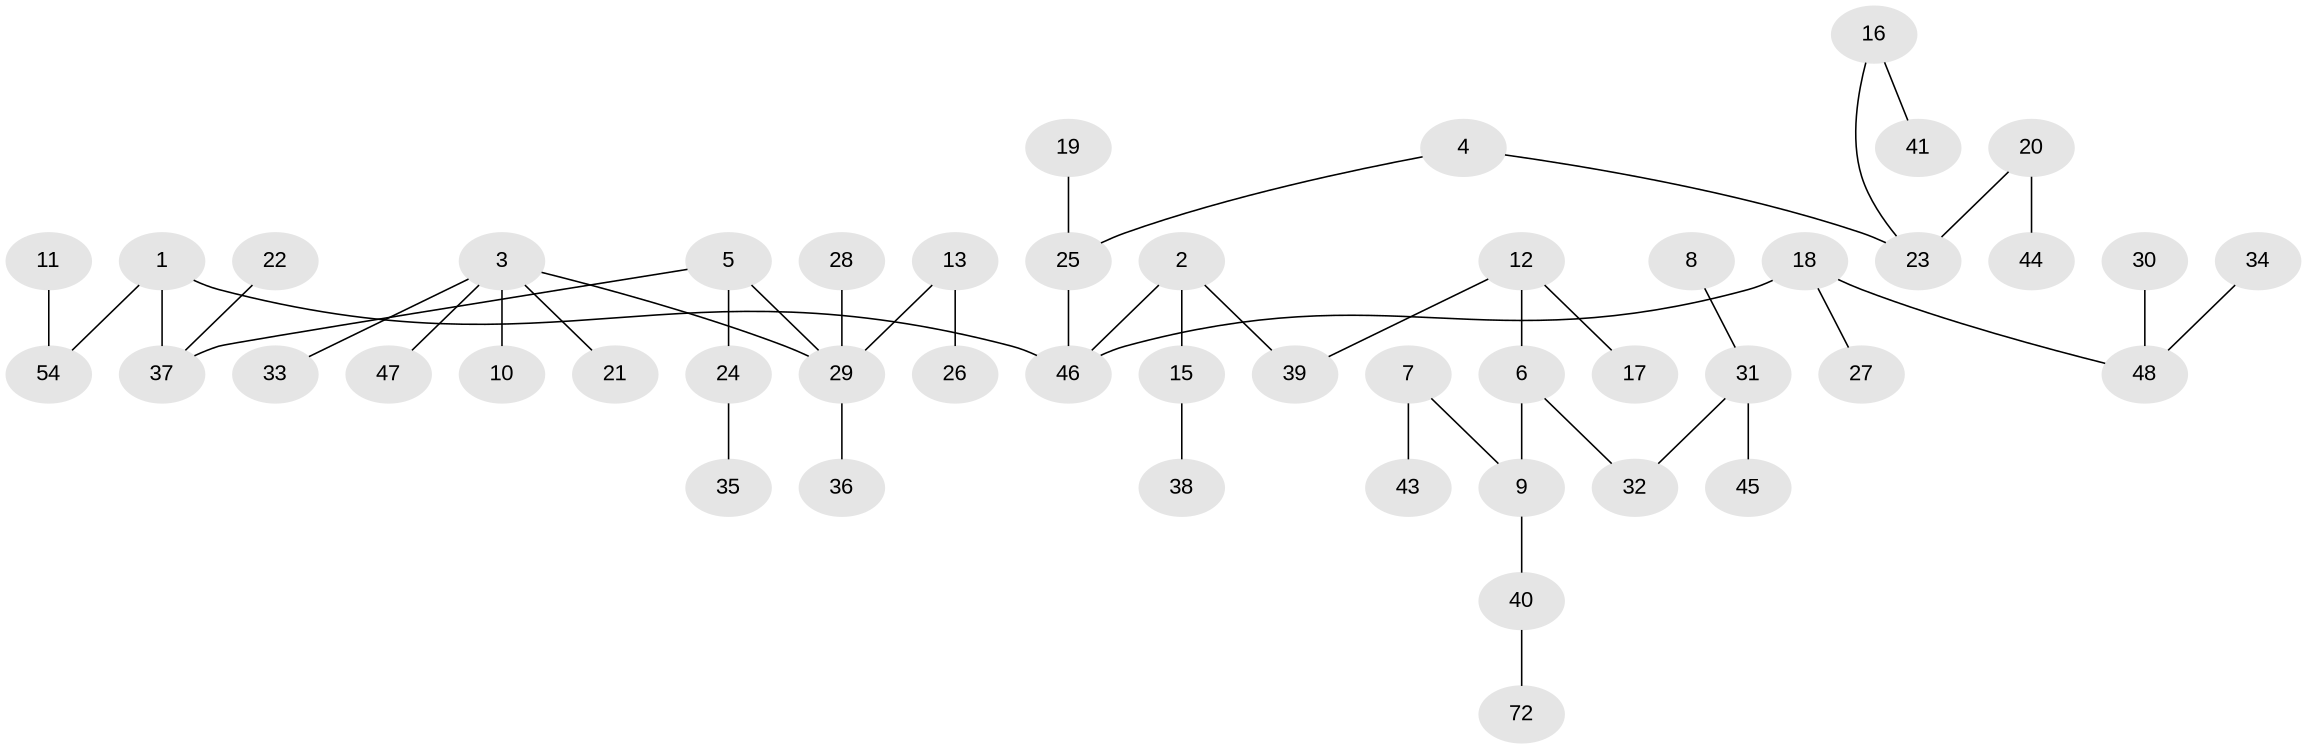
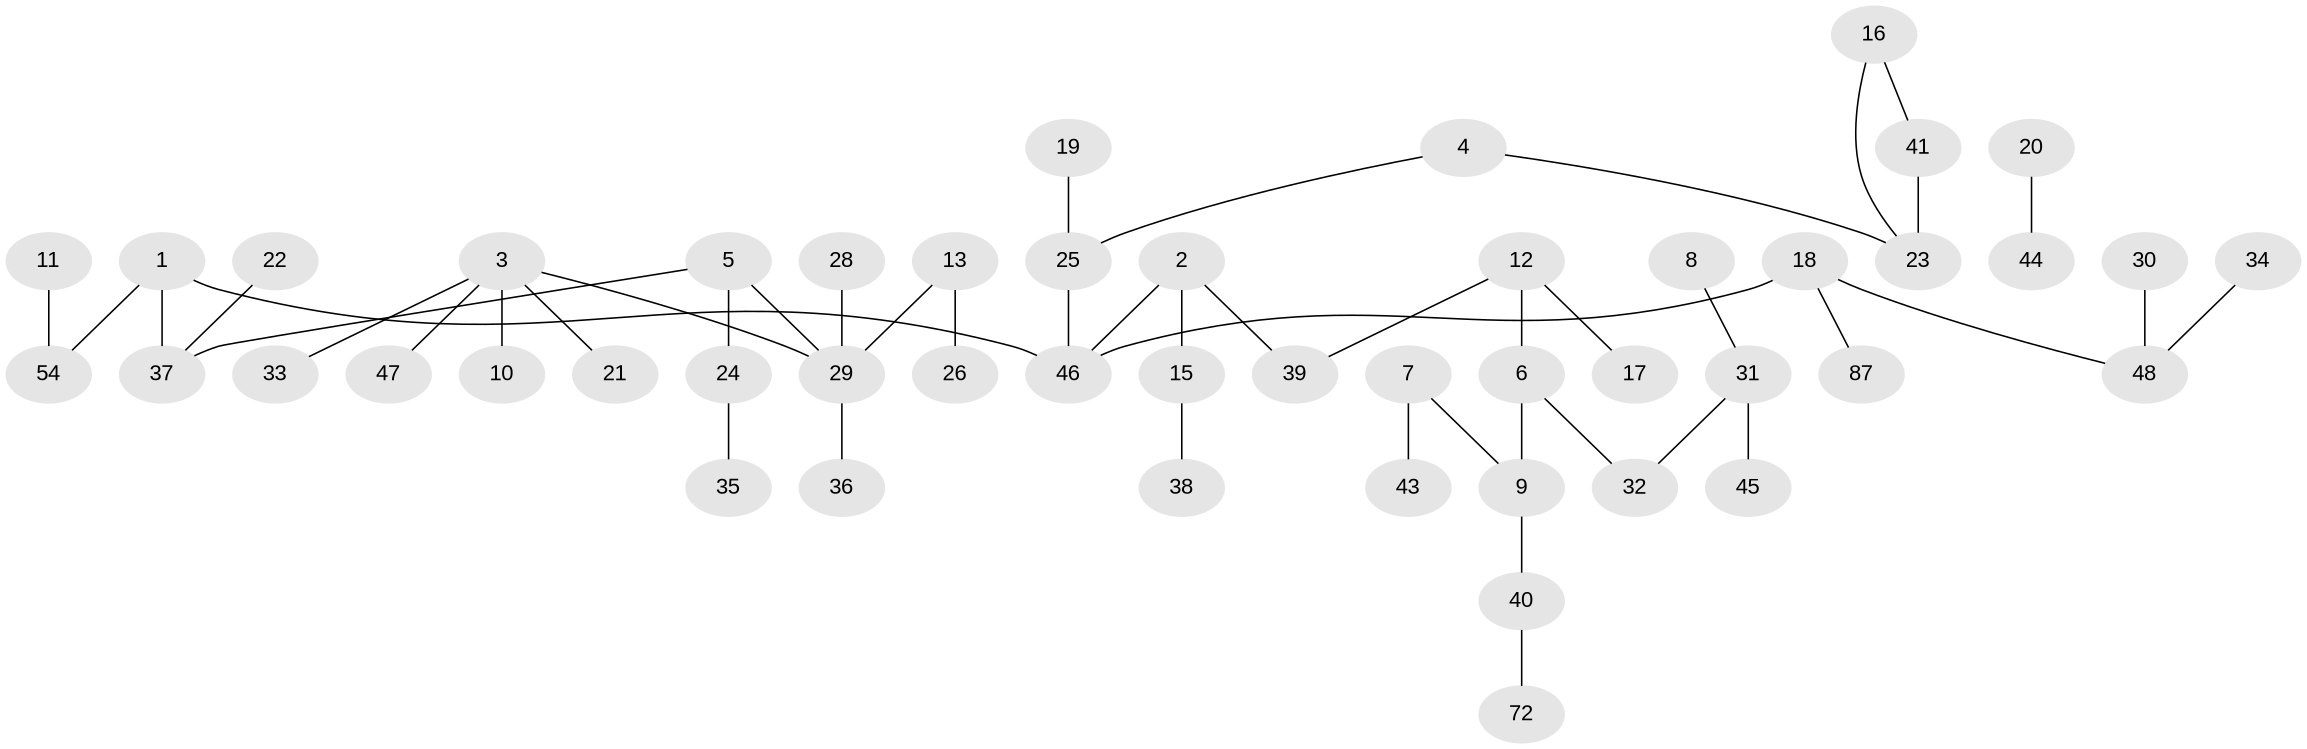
edge "20" -- "23": now "41" -- "23"
node "27": label "27" -> "87"
